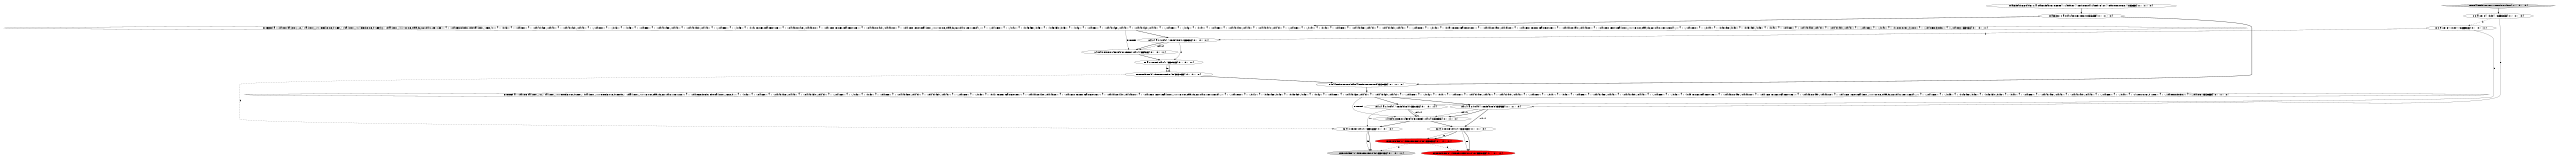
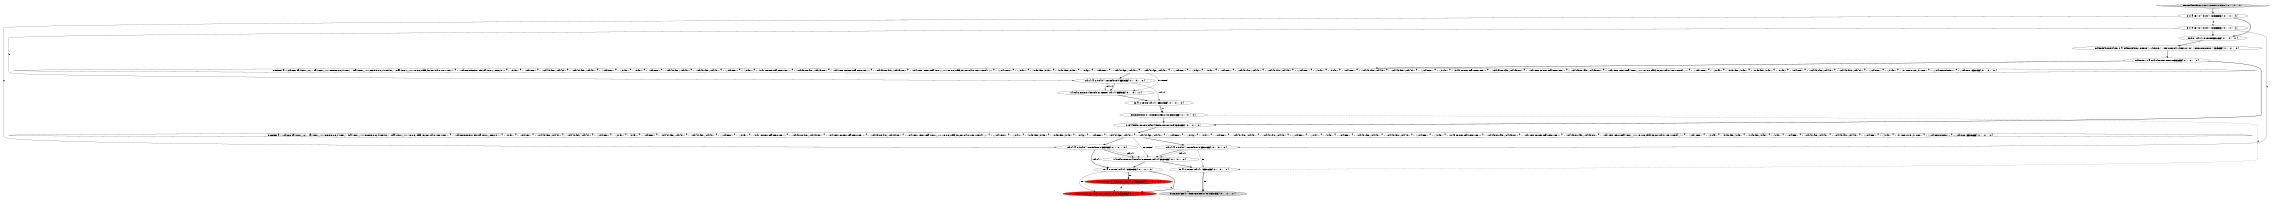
node "String rdfXml,expected@@@4@@@['1', '1', '1']": added
edge "rdfXml = s.build().serialize(b)@@@8@@@['0', '0', '1']" -> "b2 = p.parse(rdfXml,)@@@10@@@['0', '0', '1']": label "0" -> "rdfXml"
